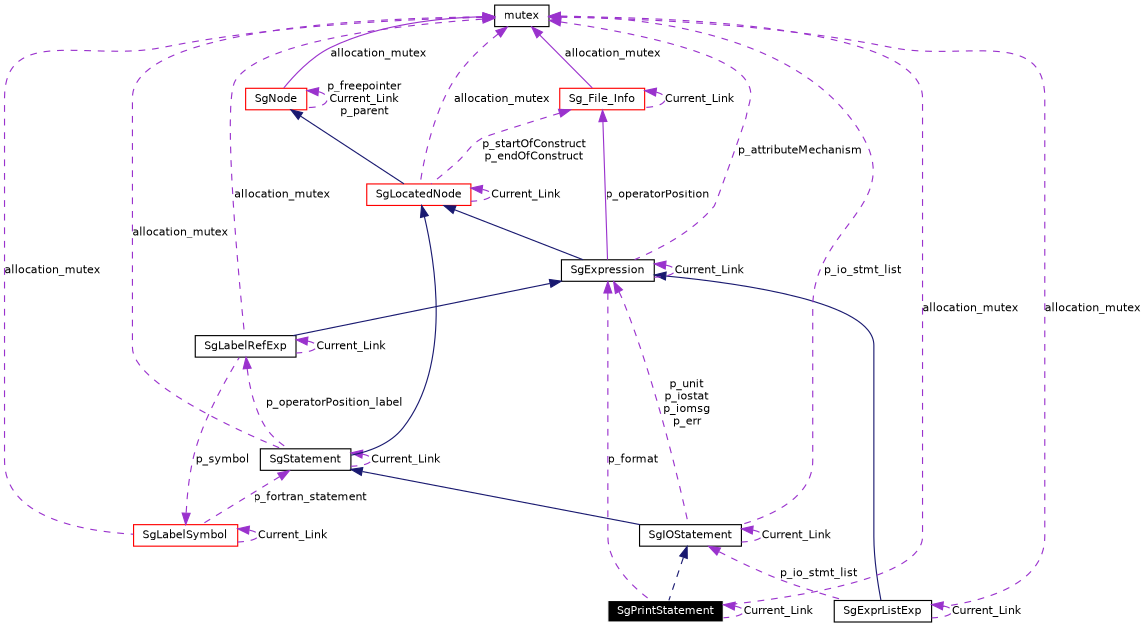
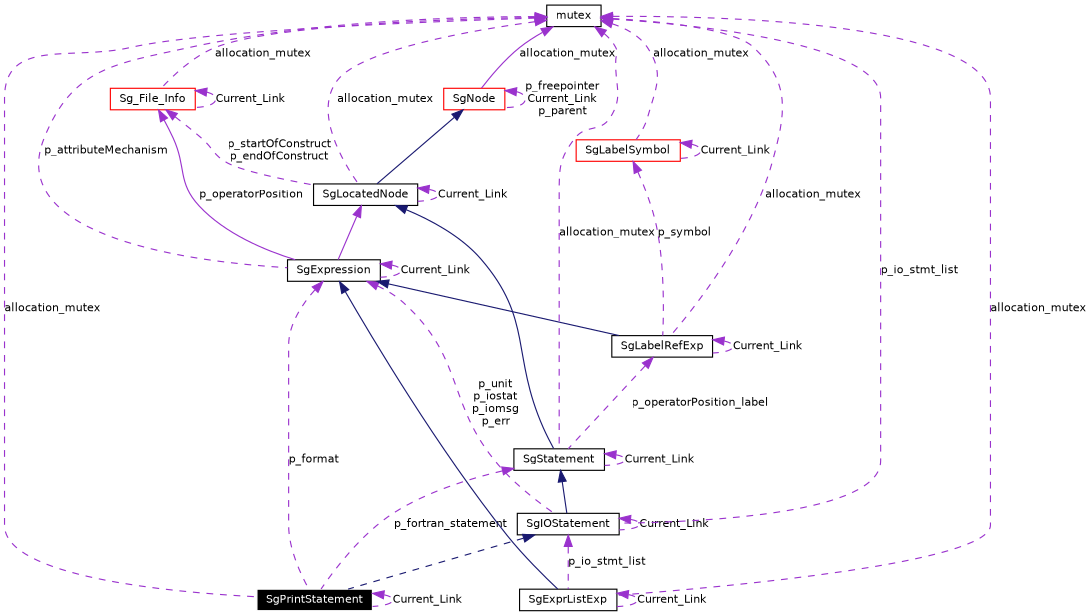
edge "Sg_File_Info" -> "mutex": style solid -> dashed
node "SgLocatedNode": color red -> black
edge "SgExpression" -> "SgLocatedNode": color midnightblue -> darkorchid3
edge "SgLabelSymbol" -> "SgStatement": now "SgPrintStatement" -> "SgStatement"
